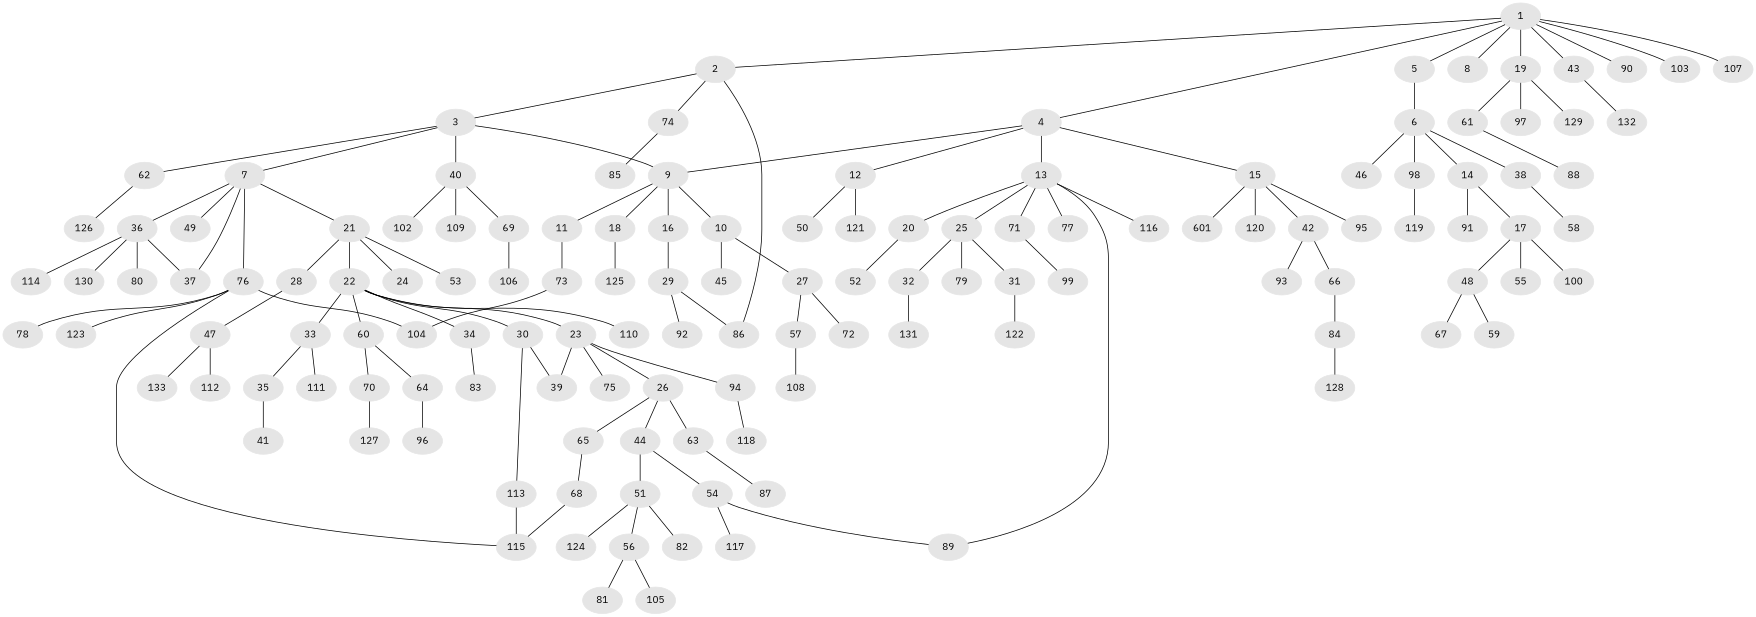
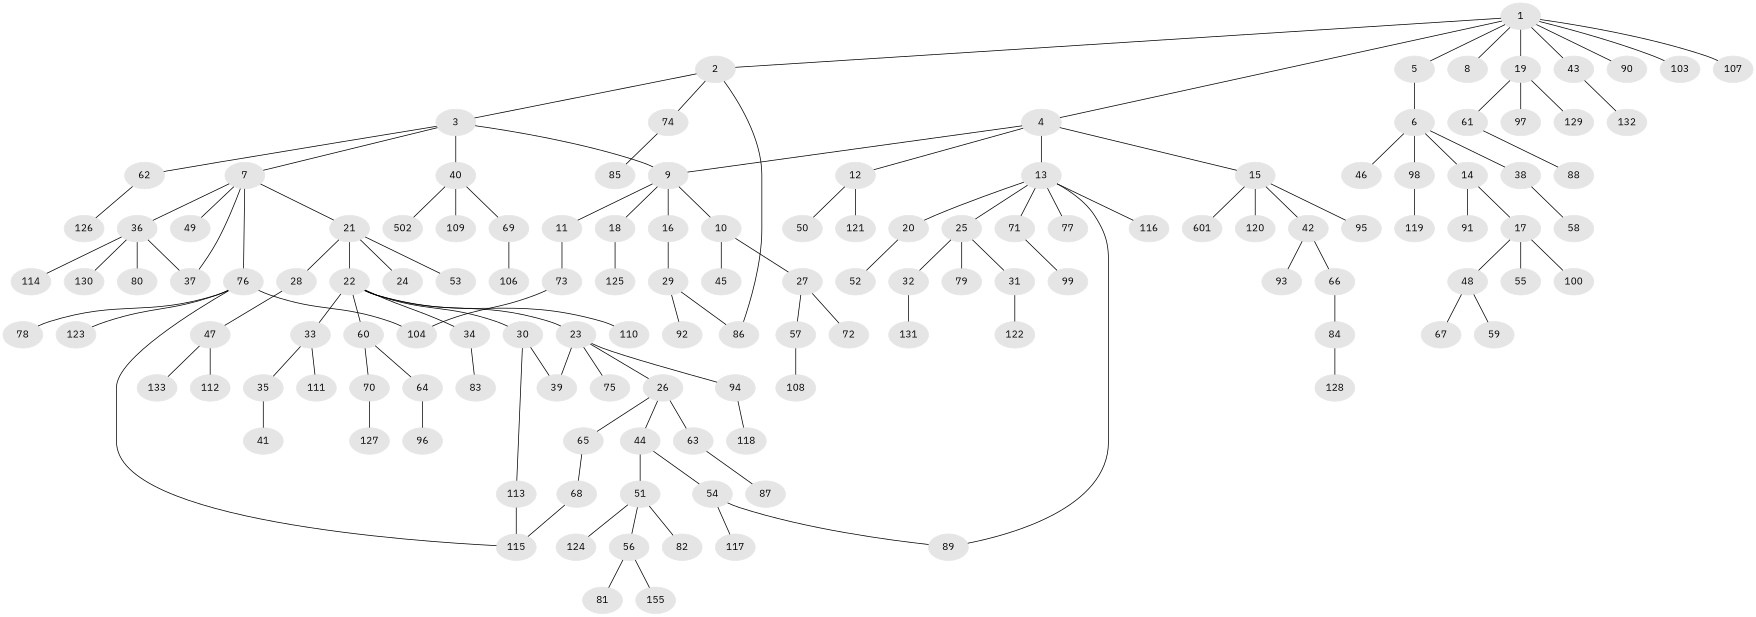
node "102": label "102" -> "502"
node "105": label "105" -> "155"
